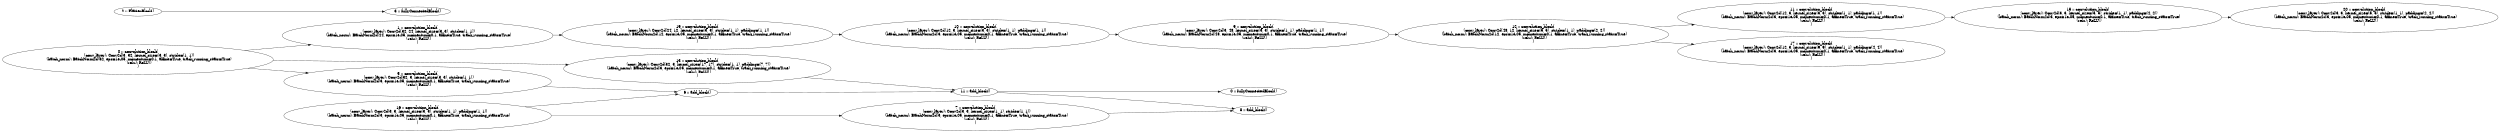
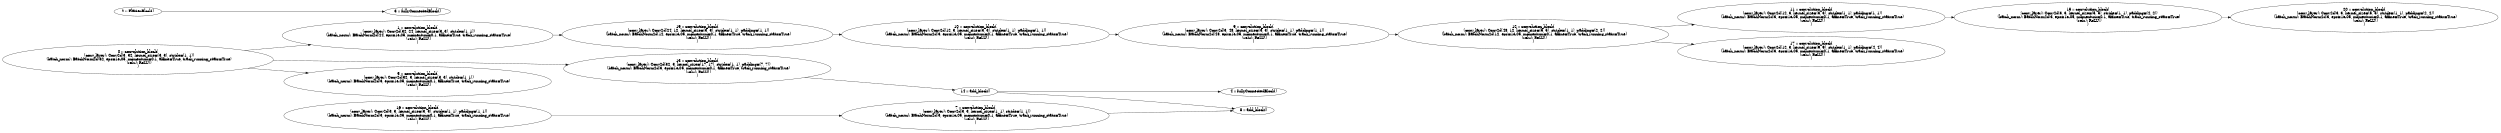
node "11 :: add_block()": label "11 :: add_block()" -> "14 :: add_block()"
node "0 :: fullyConnectedBlock()": label "0 :: fullyConnectedBlock()" -> "4 :: fullyConnectedBlock()"
node "6 :: add_block()": removed
